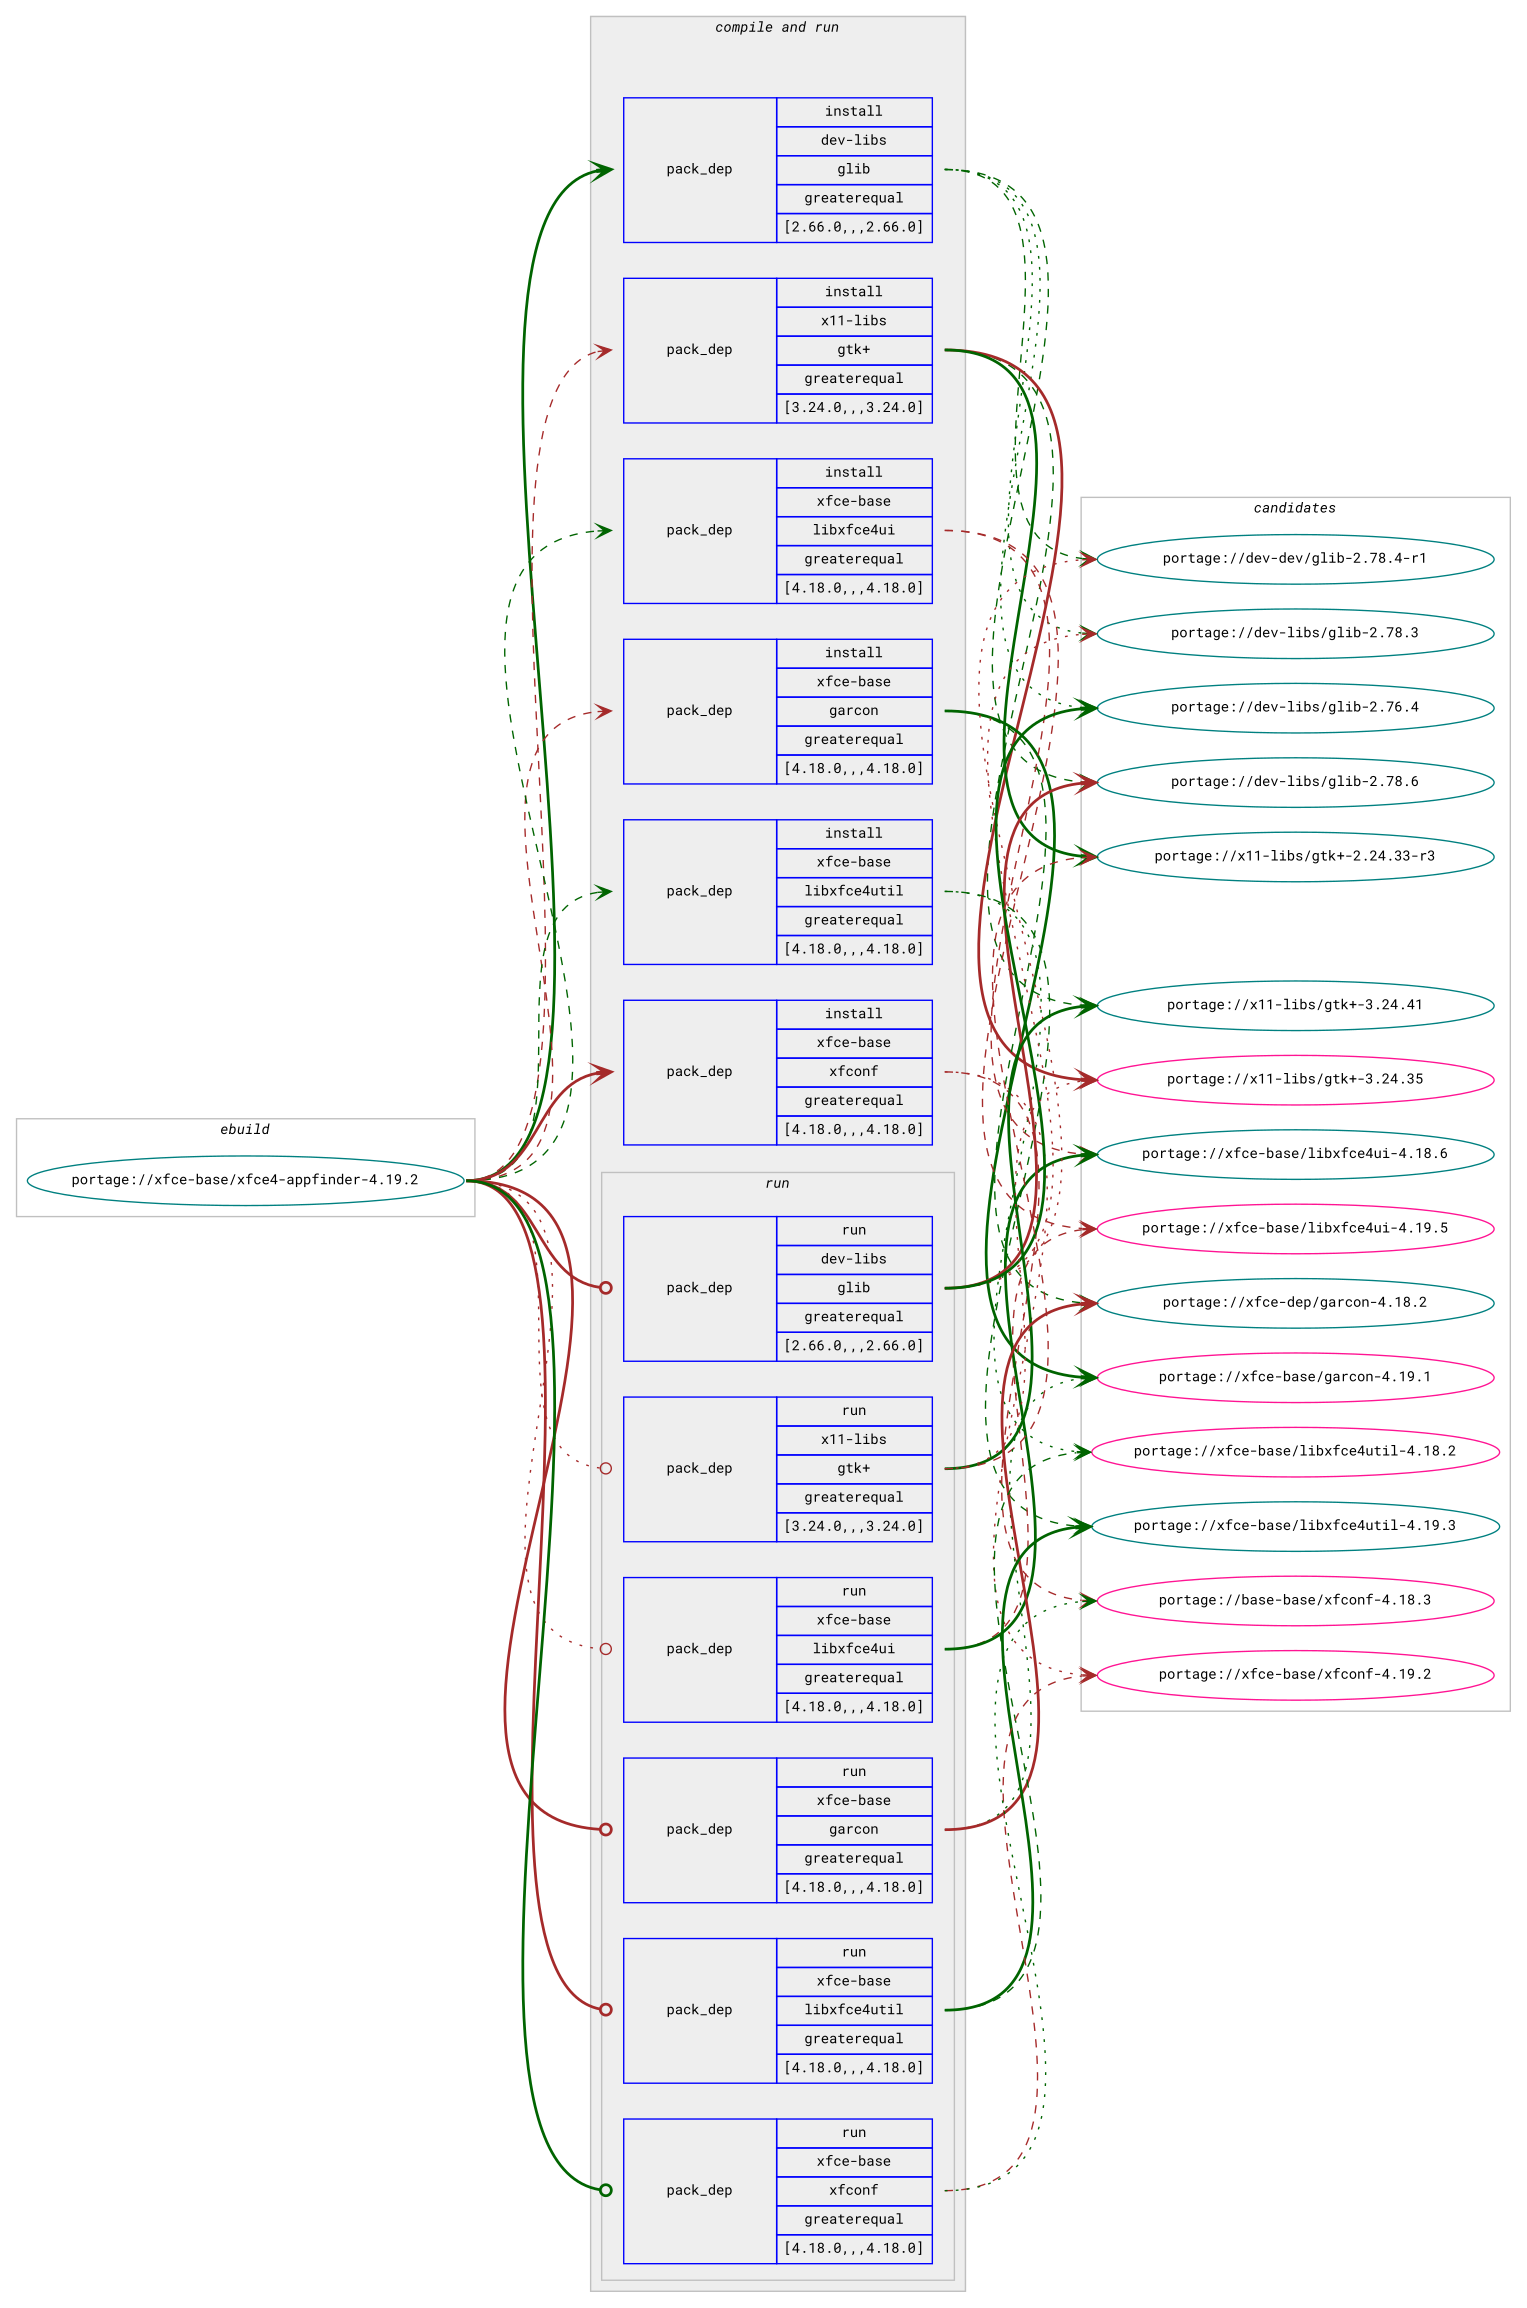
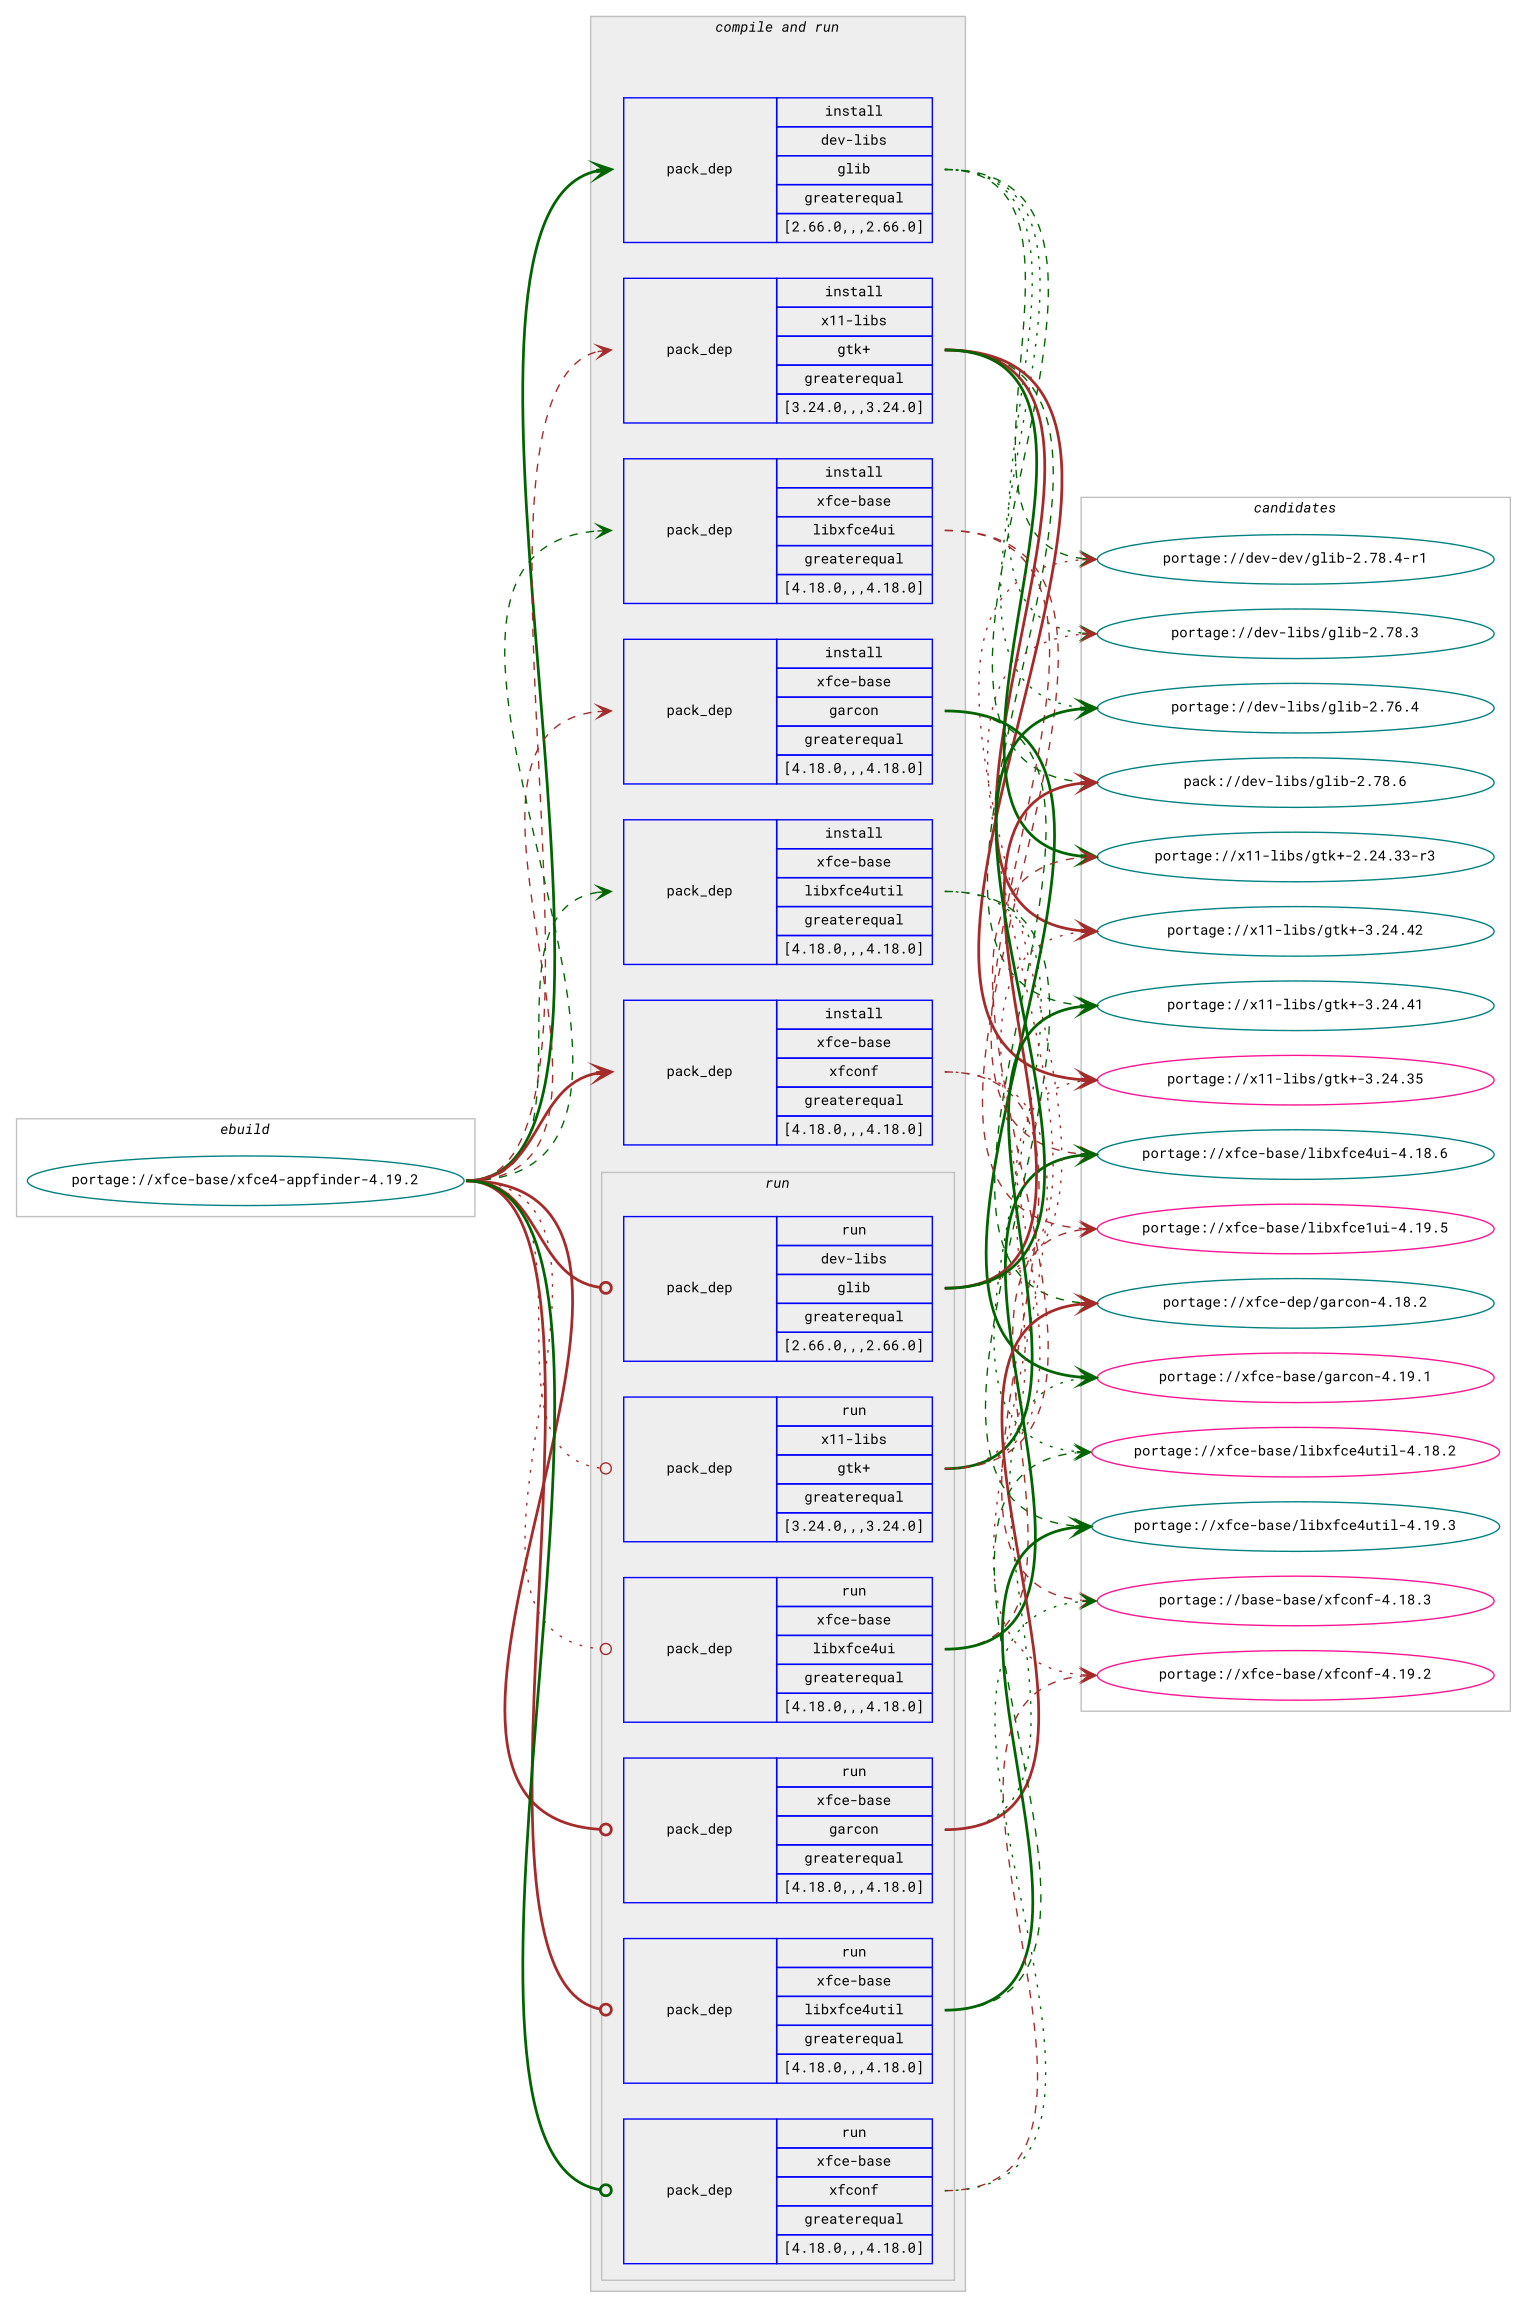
node "portage://dev-libs/glib-2.78.6": label "portage://dev-libs/glib-2.78.6" -> "pack://dev-libs/glib-2.78.6"
node "portage://x11-libs/gtk+-3.24.42": added
node "portage://xfce-base/libxfce4ui-4.19.5": label "portage://xfce-base/libxfce4ui-4.19.5" -> "portage://xfce-base/libxfce1ui-4.19.5"
